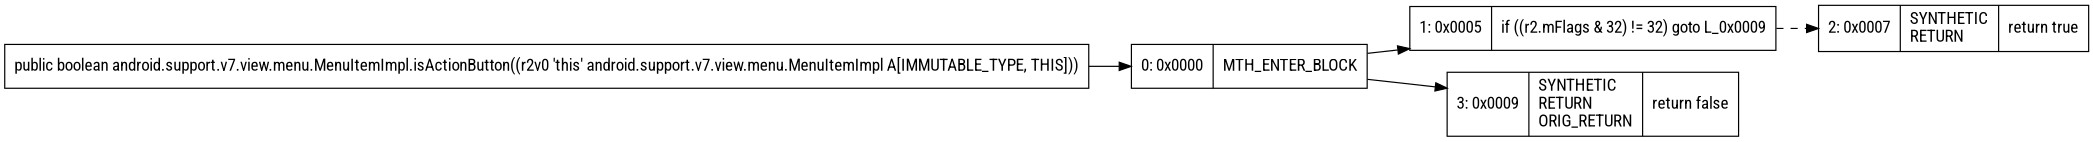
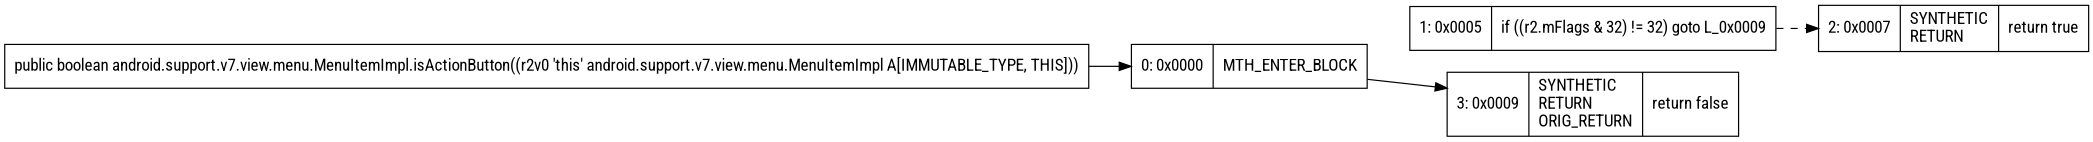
edge "0: 0x0000" -> "1: 0x0005": removed
